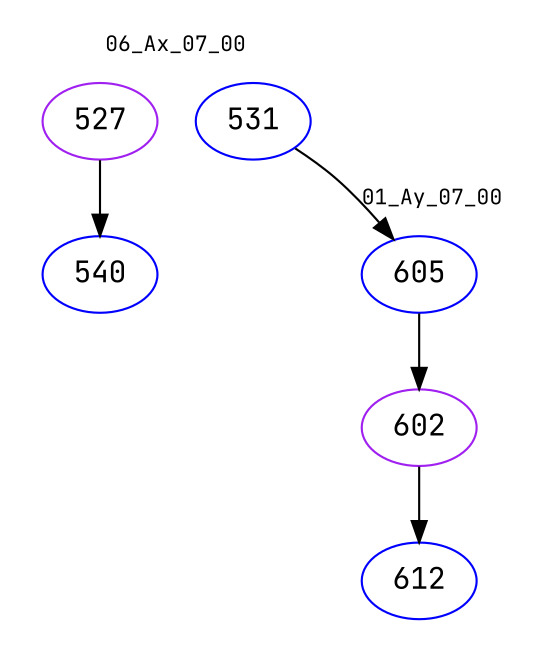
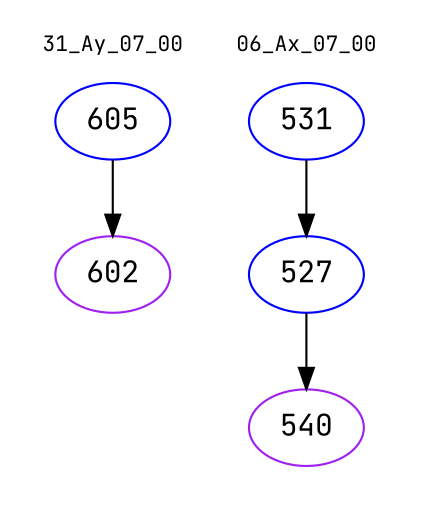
node "527": color purple -> blue
cluster "01_Ay_07_00": label "01_Ay_07_00" -> "31_Ay_07_00"
edge "531" -> "605": now "531" -> "527"
node "540": color blue -> purple
node "612": removed
